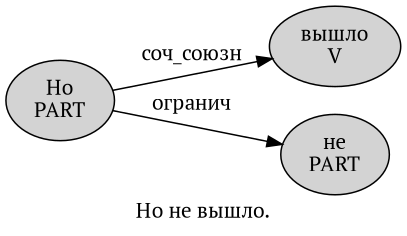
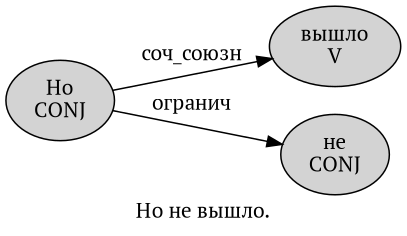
node "Но PART": label "Но PART" -> "Но CONJ"
node "не PART": label "не PART" -> "не CONJ"
